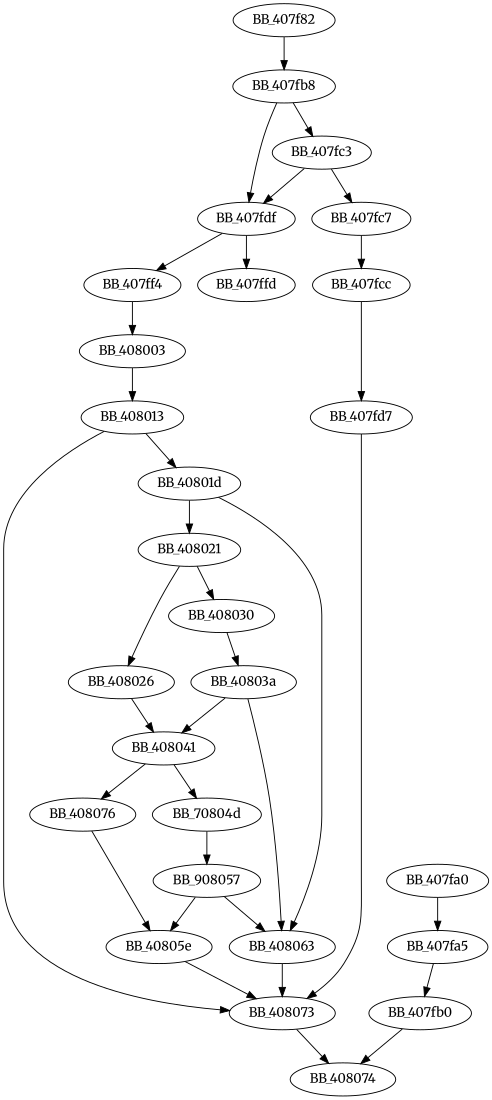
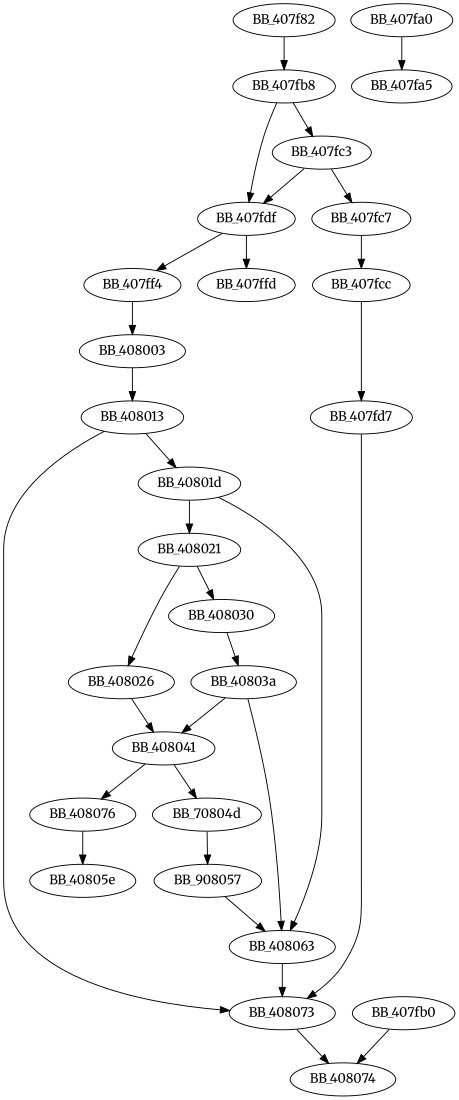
edge "BB_908057" -> "BB_40805e": removed
edge "BB_407fa5" -> "BB_407fb0": removed
edge "BB_40805e" -> "BB_408073": removed
